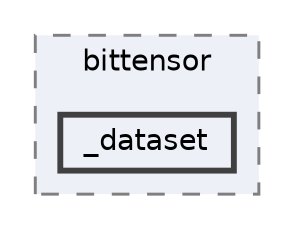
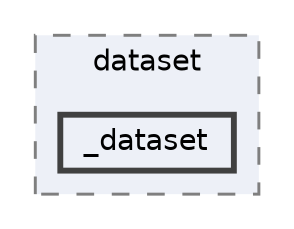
cluster "bittensor": label "bittensor" -> "dataset"
